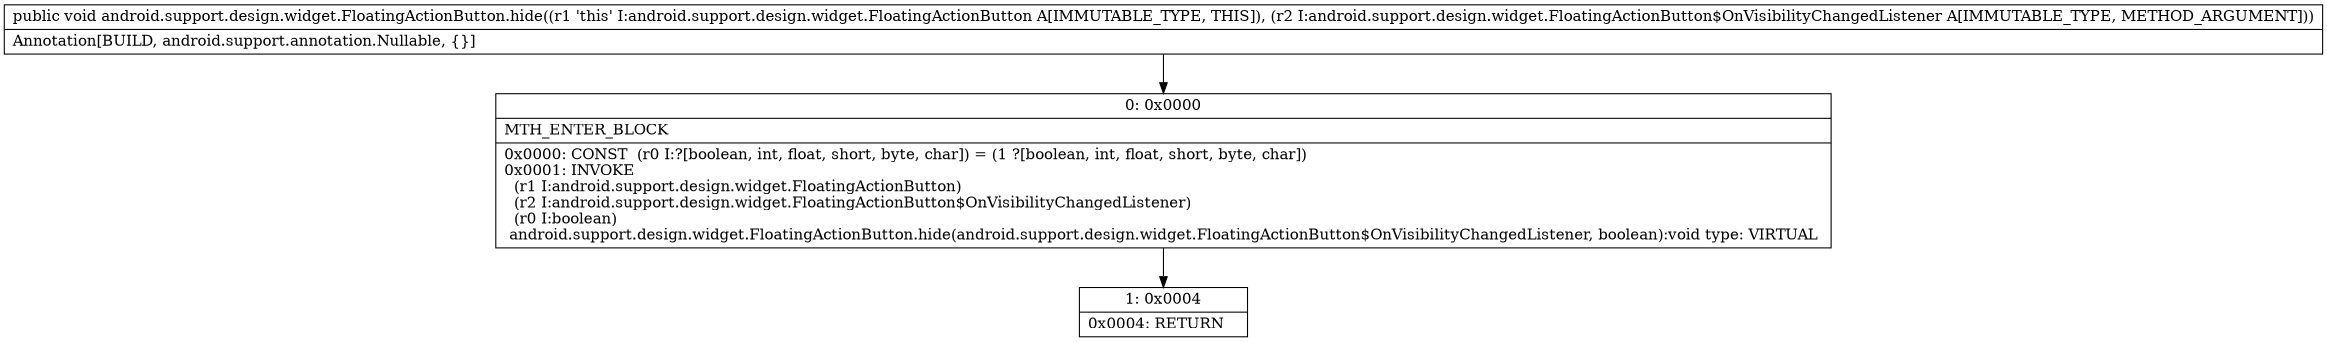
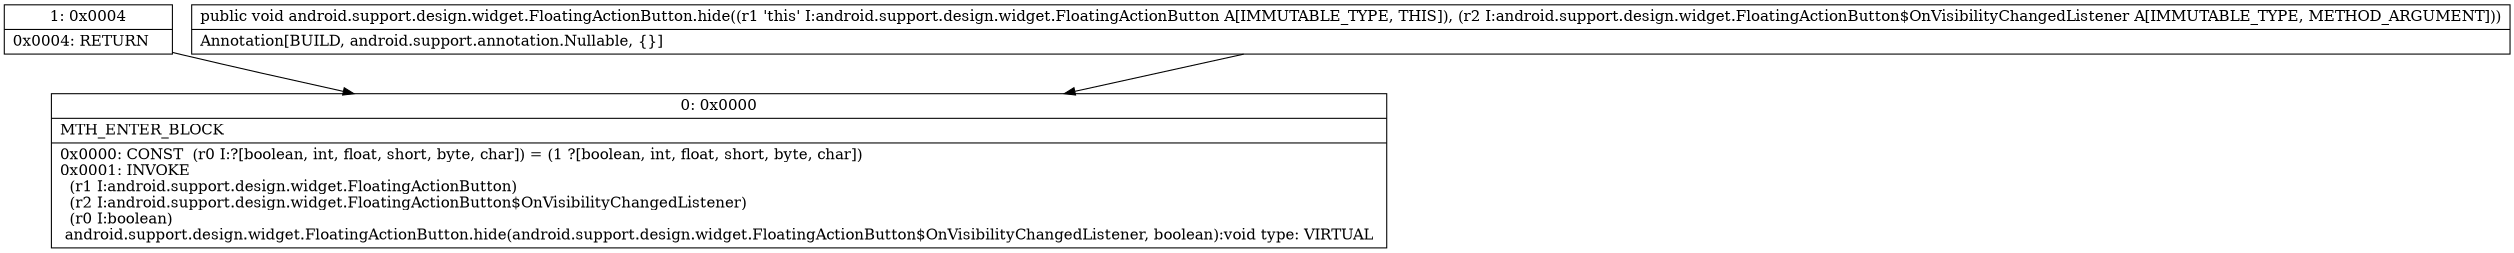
edge "0: 0x0000" -> "1: 0x0004": reversed
